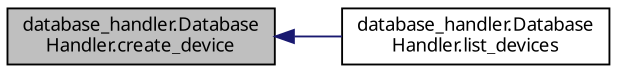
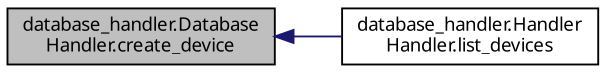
node "database_handler.Database Handler.list_devices": label "database_handler.Database Handler.list_devices" -> "database_handler.Handler Handler.list_devices"
